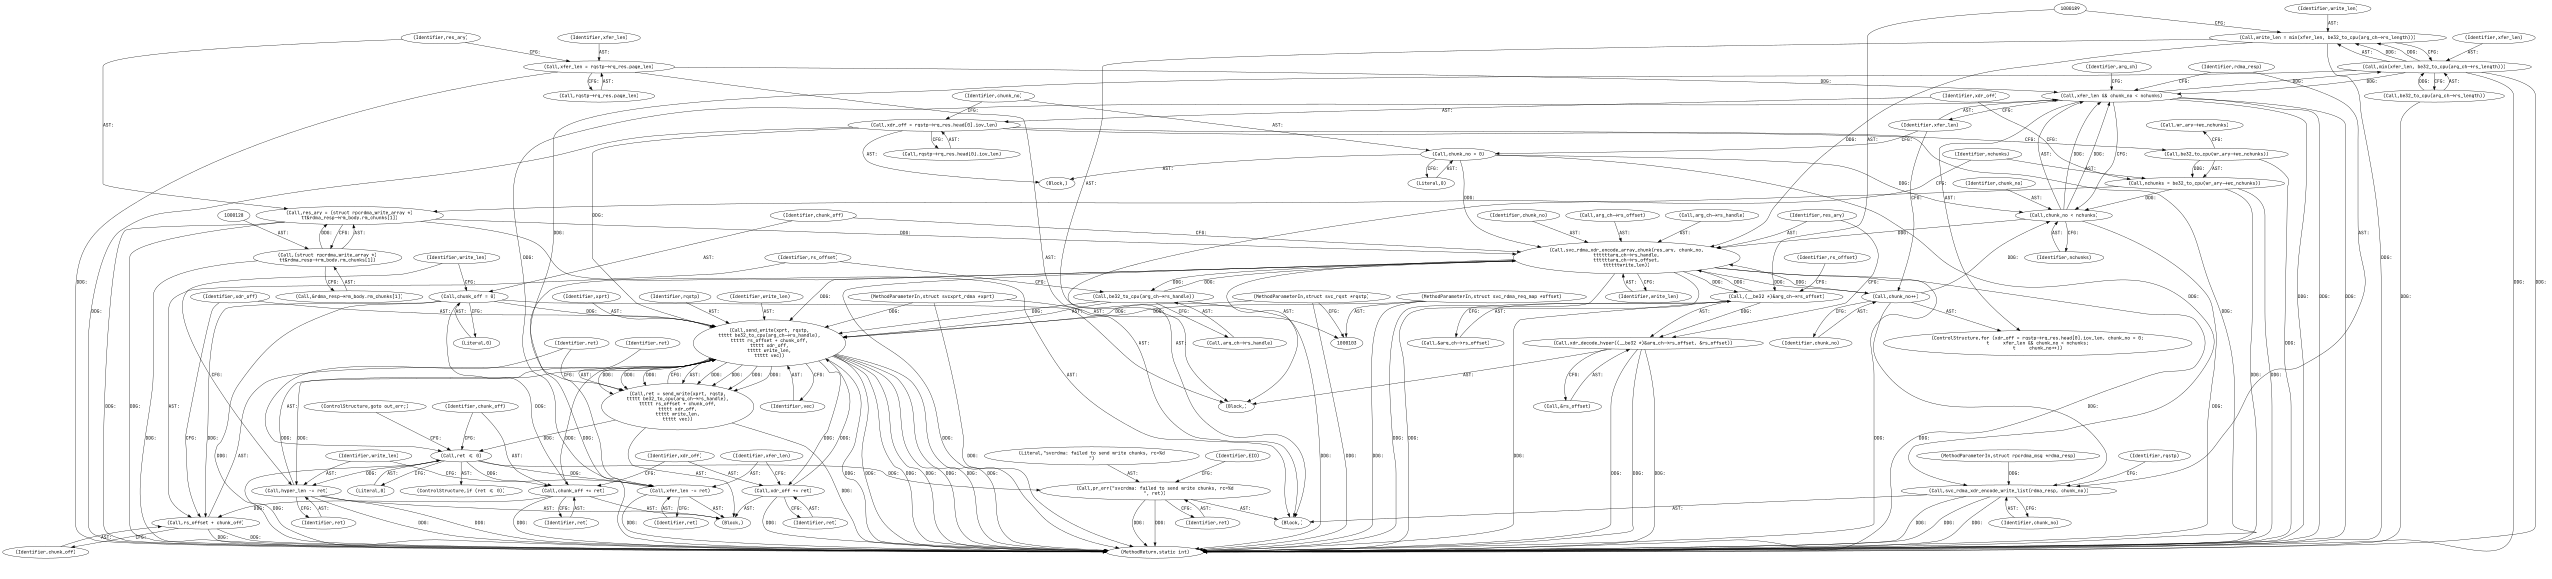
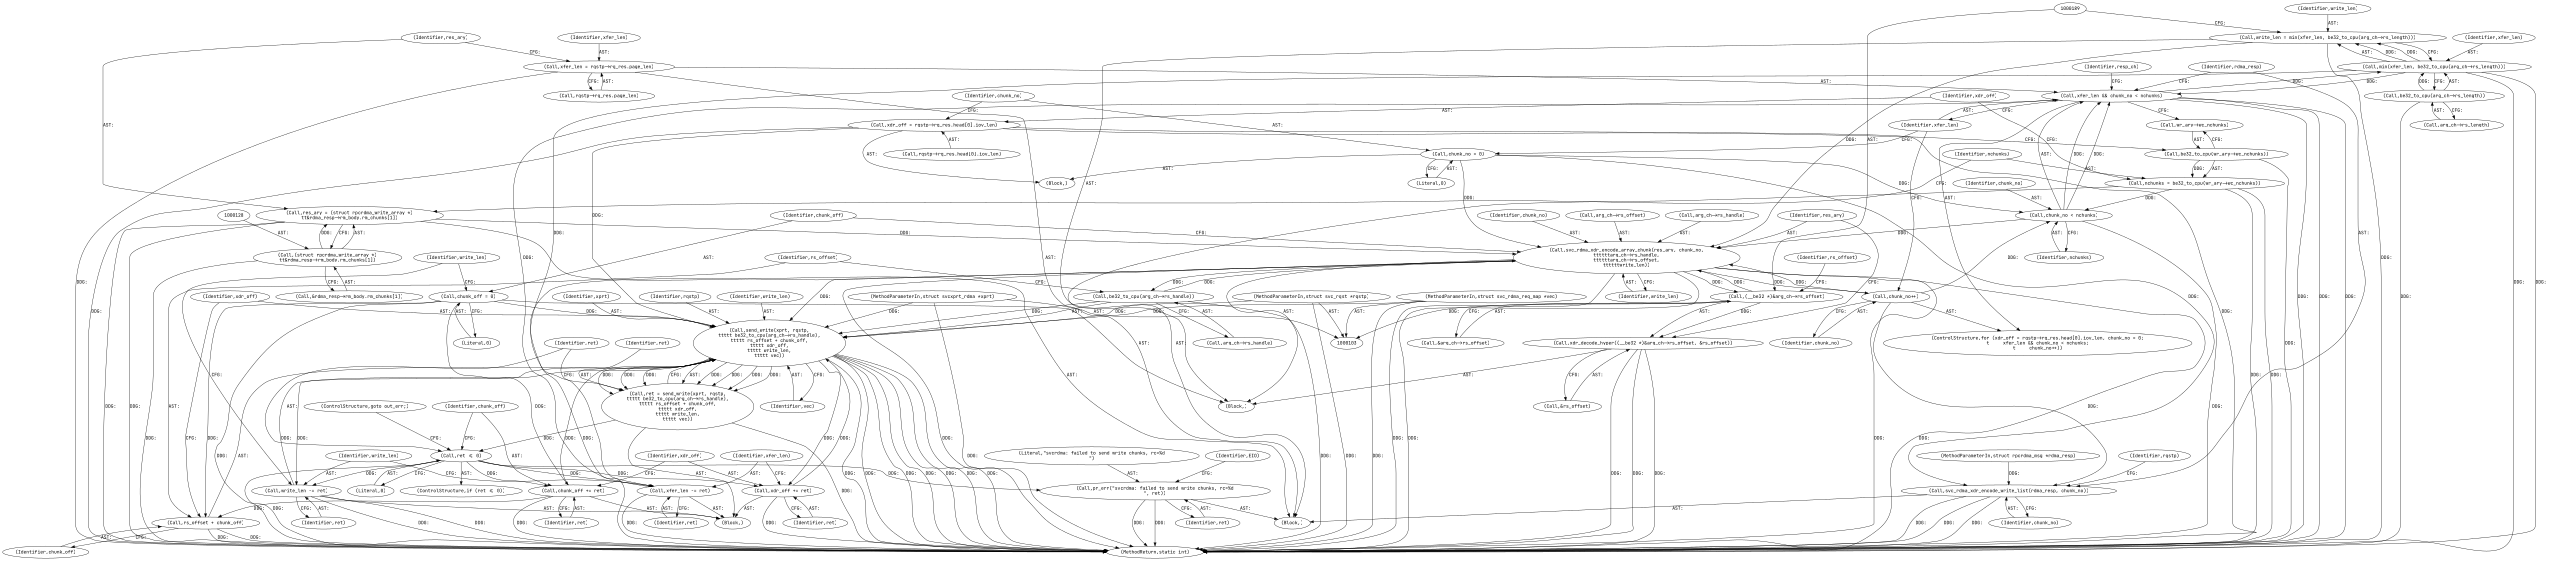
node "(Identifier,arg_ch)": label "(Identifier,arg_ch)" -> "(Identifier,resp_ch)"
edge "(Call,xfer_len = rqstp->rq_res.page_len)" -> "(Call,xfer_len && chunk_no < nchunks)": label "DDG: " -> "AST: "
node "(Call,arg_ch->rs_length)": added
edge "(Call,xdr_off = rqstp->rq_res.head[0].iov_len)" -> "(Call,rqstp->rq_res.head[0].iov_len)": removed, label "CFG:"
edge "(Call,wr_ary->wc_nchunks)" -> "(Call,be32_to_cpu(wr_ary->wc_nchunks))": added, label "AST:"
edge "(Call,xfer_len && chunk_no < nchunks)" -> "(Call,chunk_no < nchunks)": now "(Call,xfer_len && chunk_no < nchunks)" -> "(Call,wr_ary->wc_nchunks)"
node "(MethodParameterIn,struct svc_rdma_req_map *offset)": label "(MethodParameterIn,struct svc_rdma_req_map *offset)" -> "(MethodParameterIn,struct svc_rdma_req_map *vec)"
edge "(MethodParameterIn,struct svc_rqst *rqstp)" -> "1000103": label "CFG: " -> "AST: "
edge "(Call,(__be32 *)&arg_ch->rs_offset)" -> "(MethodReturn,static int)": now "(Call,(__be32 *)&arg_ch->rs_offset)" -> "1000103"
edge "(Call,ret <= 0)" -> "(Call,xdr_off += ret)": added, label "DDG:"
node "(Call,hyper_len -= ret)": label "(Call,hyper_len -= ret)" -> "(Call,write_len -= ret)"
